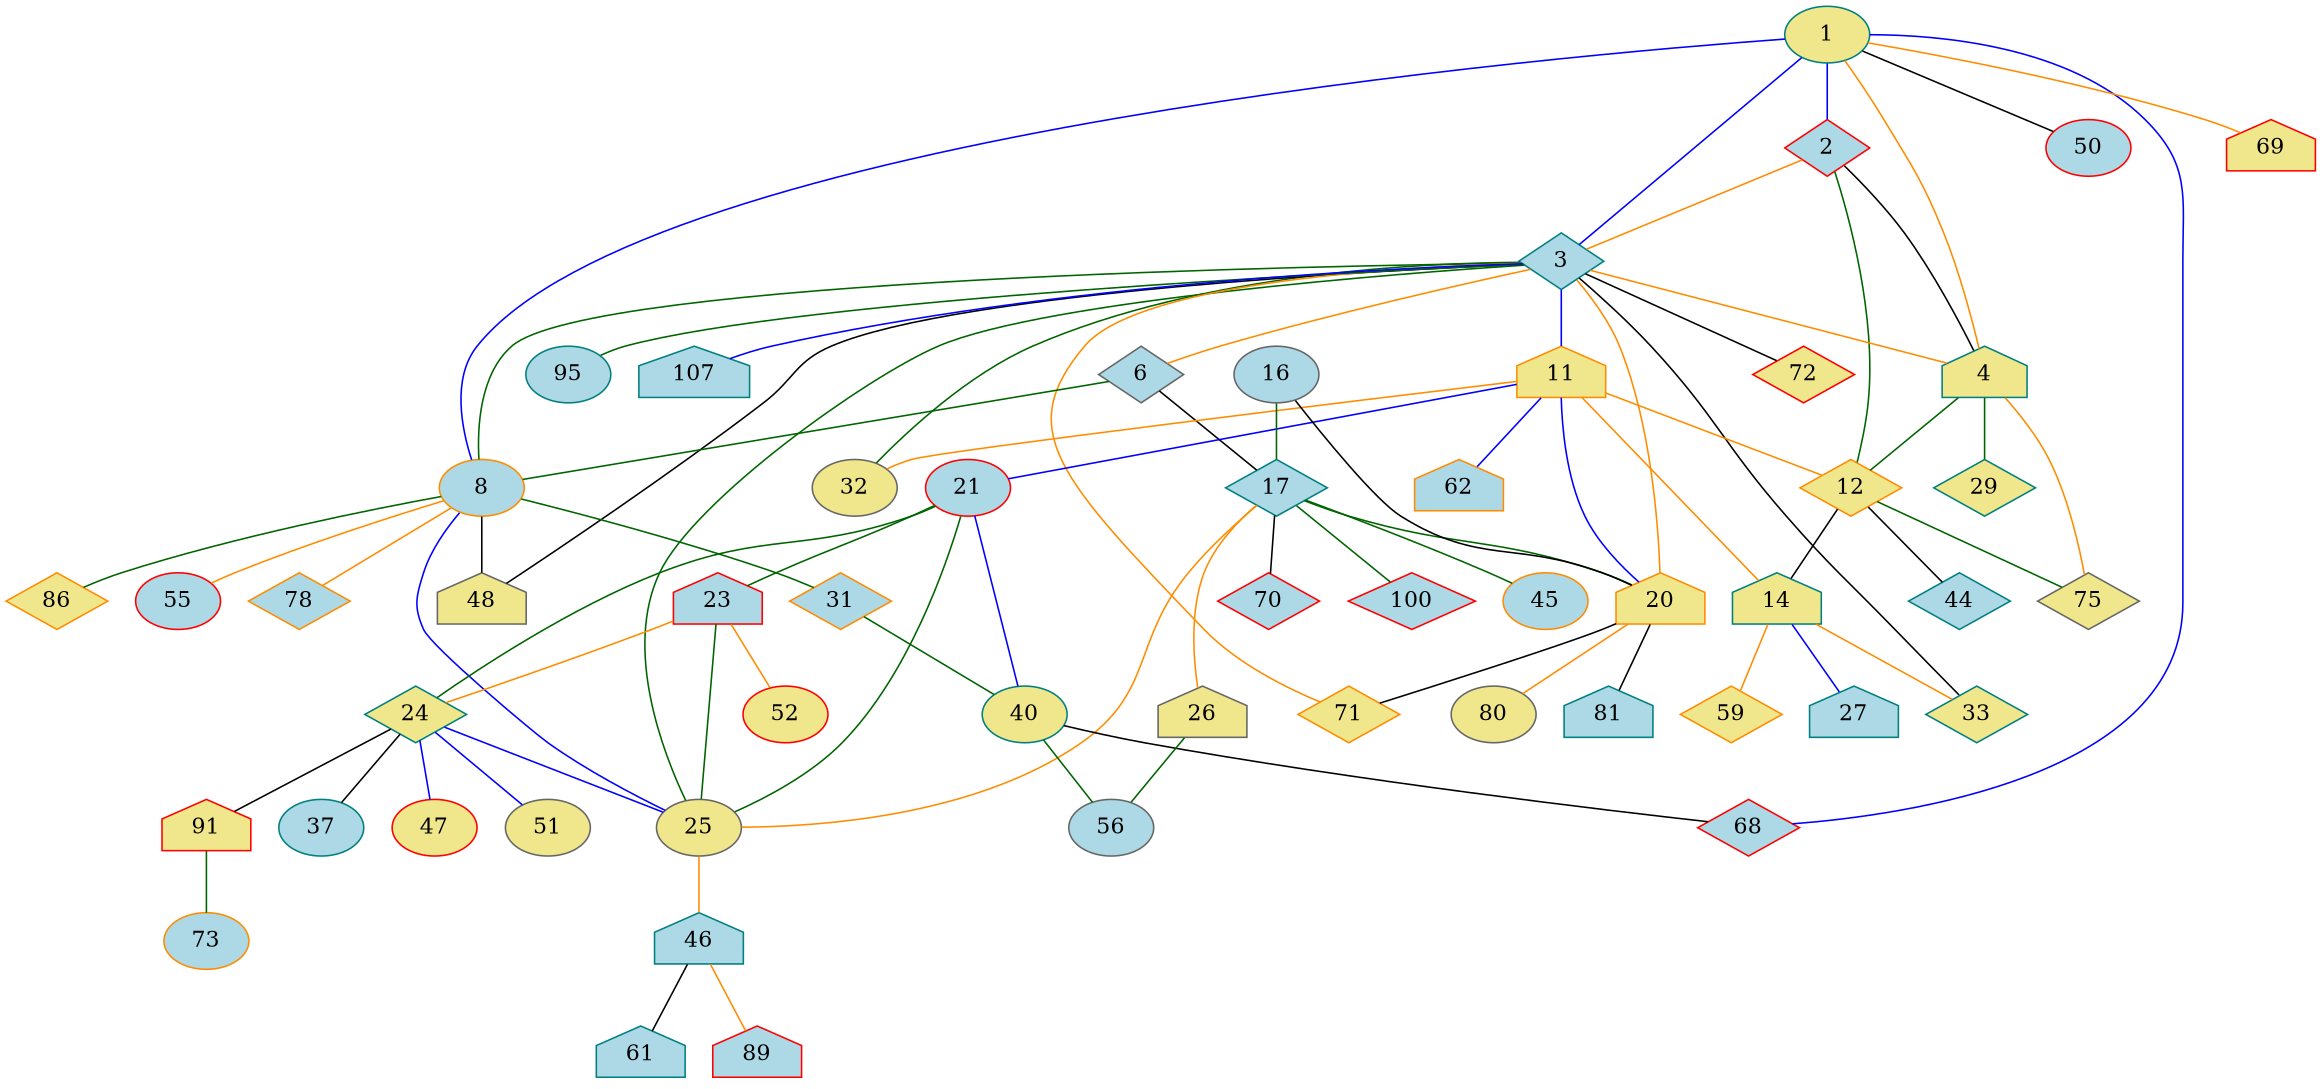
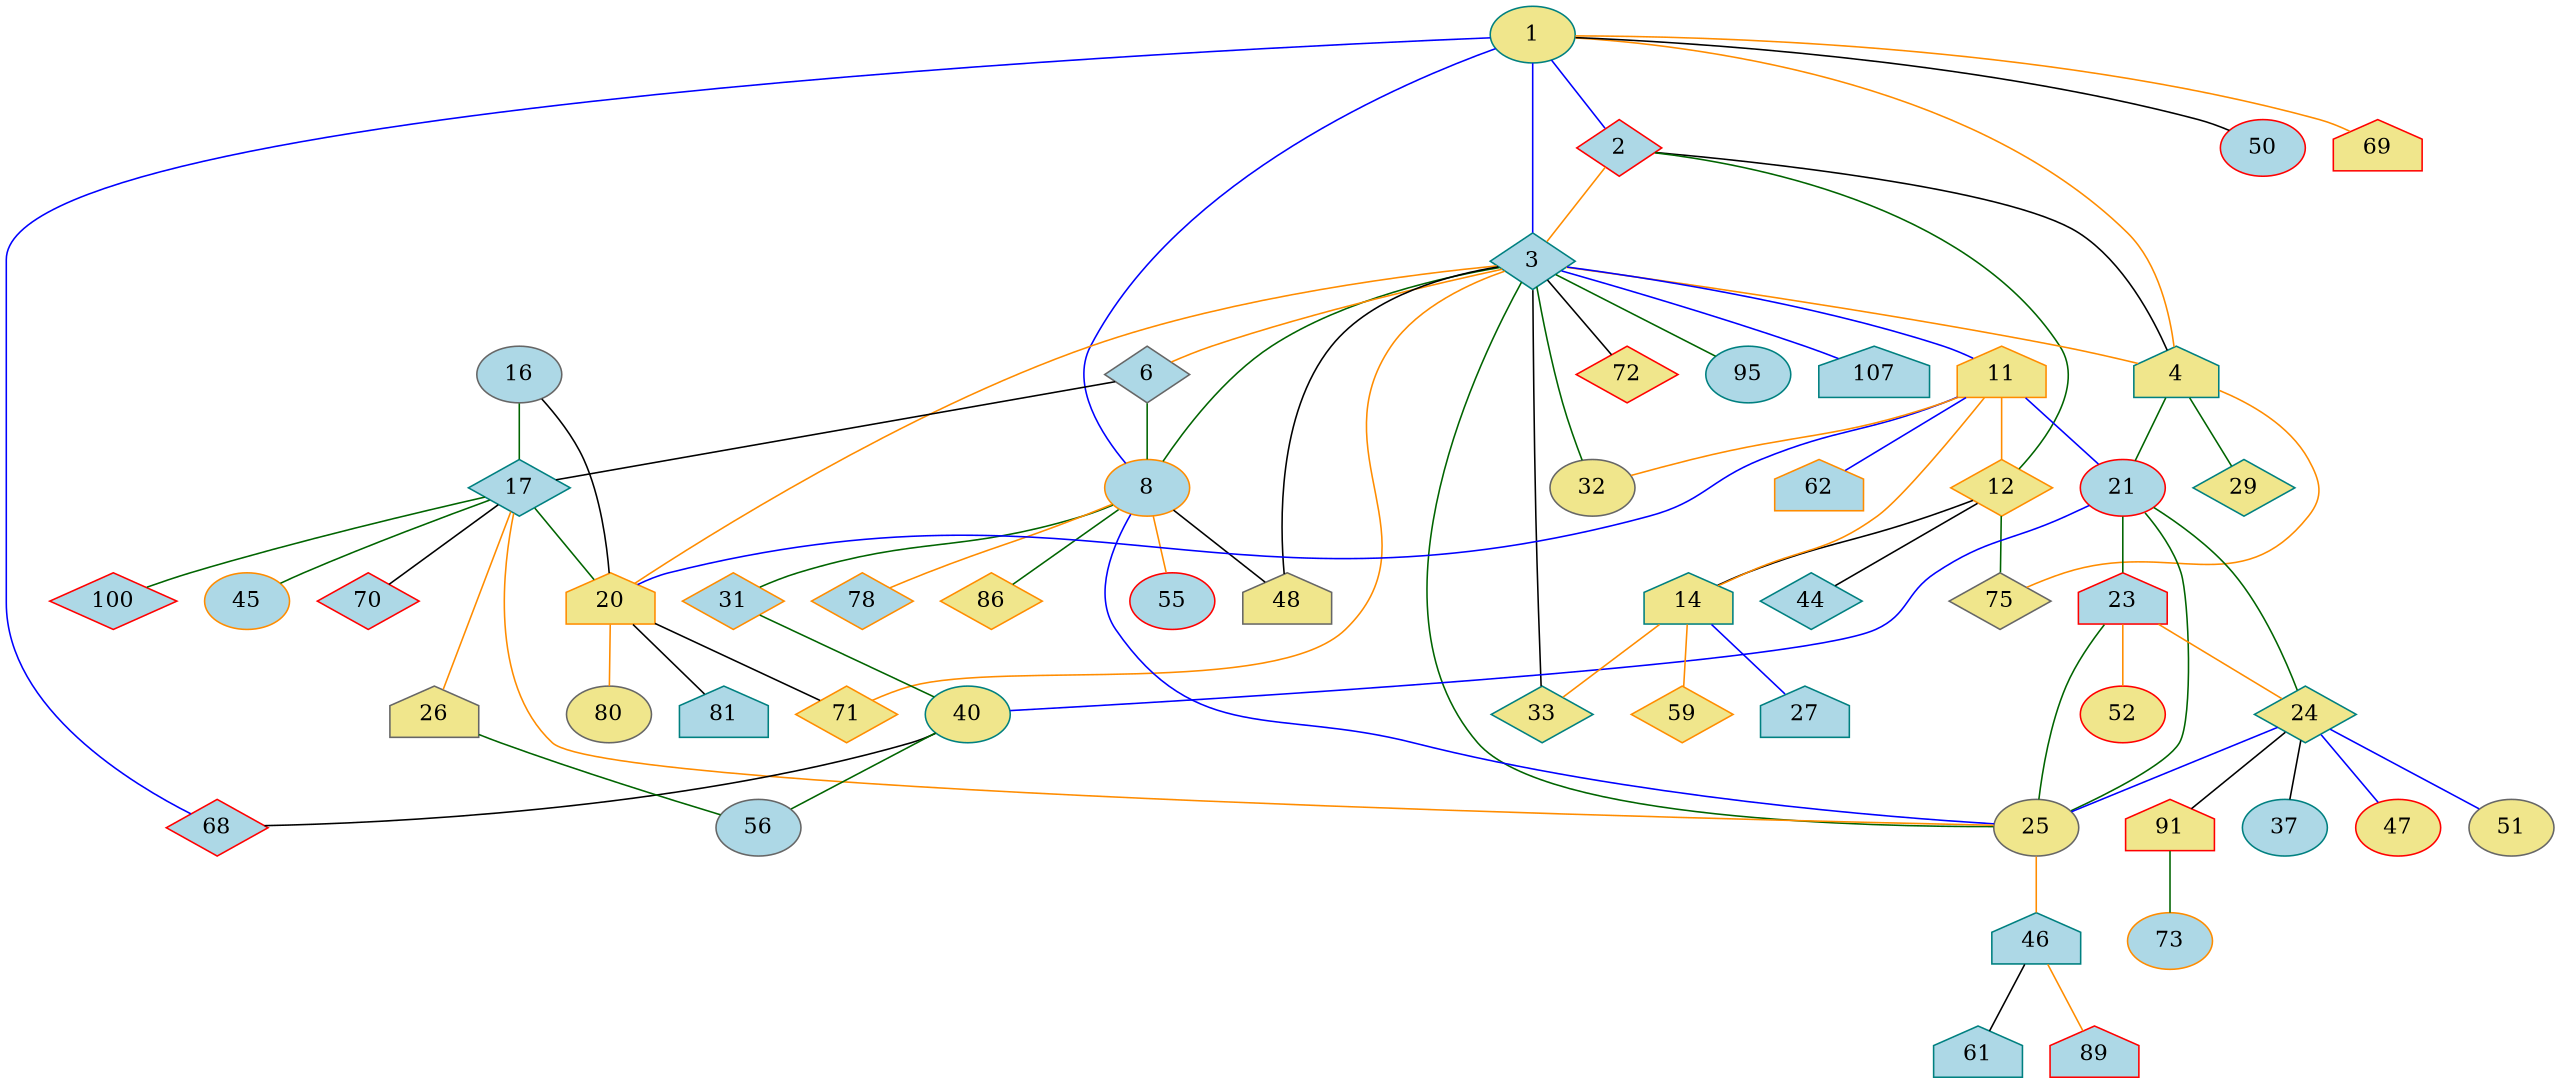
edge "4" -- "12": now "4" -- "21"
